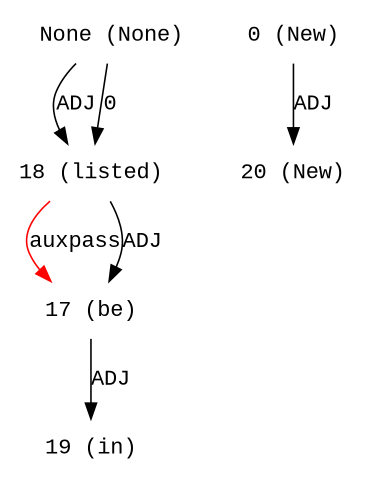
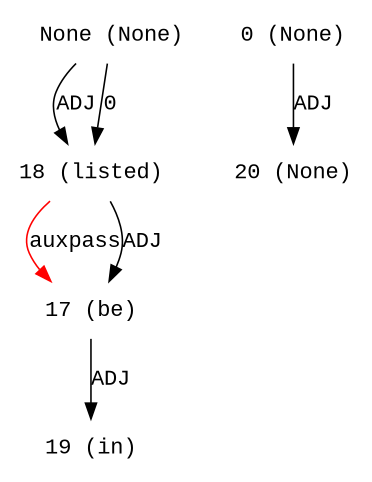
node "0 (New)": label "0 (New)" -> "0 (None)"
node "20 (New)": label "20 (New)" -> "20 (None)"
